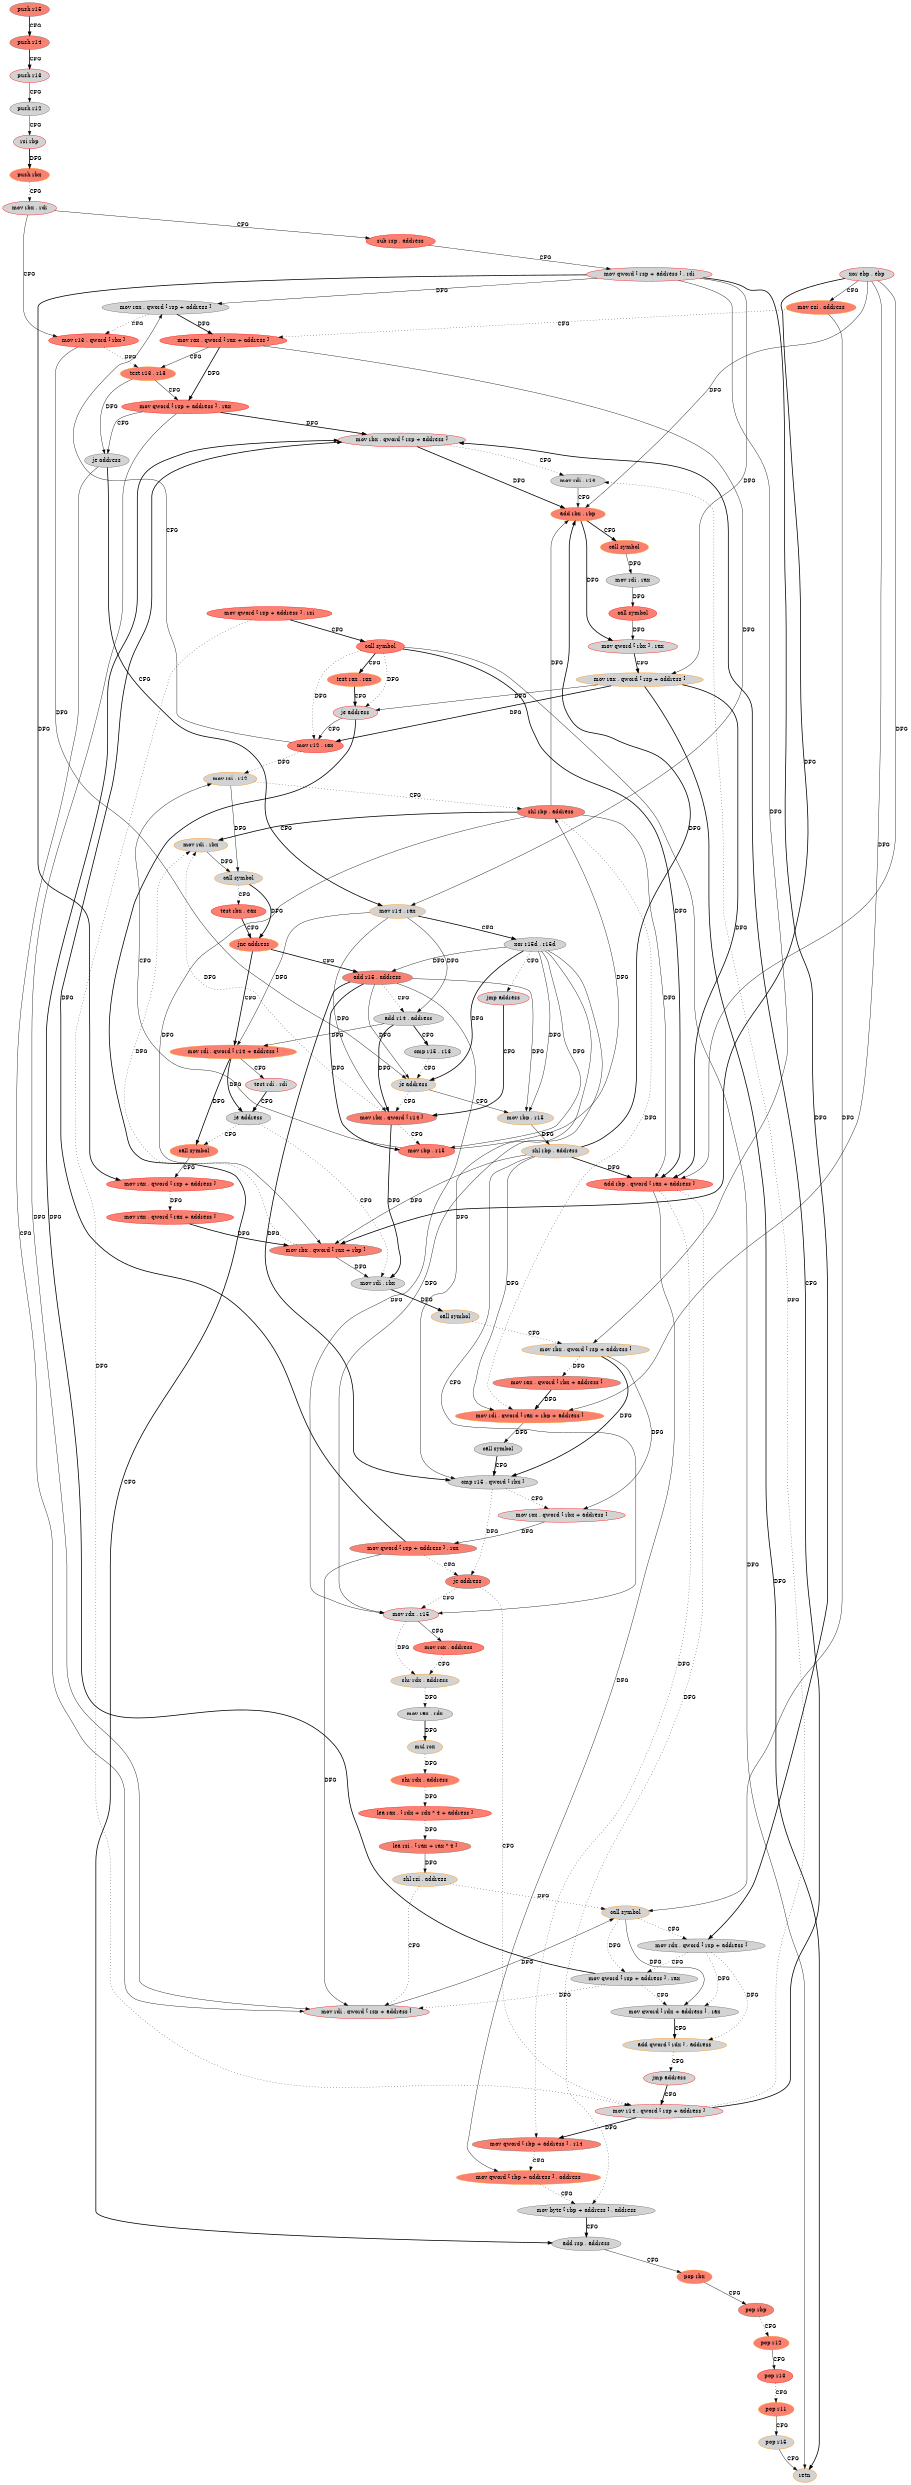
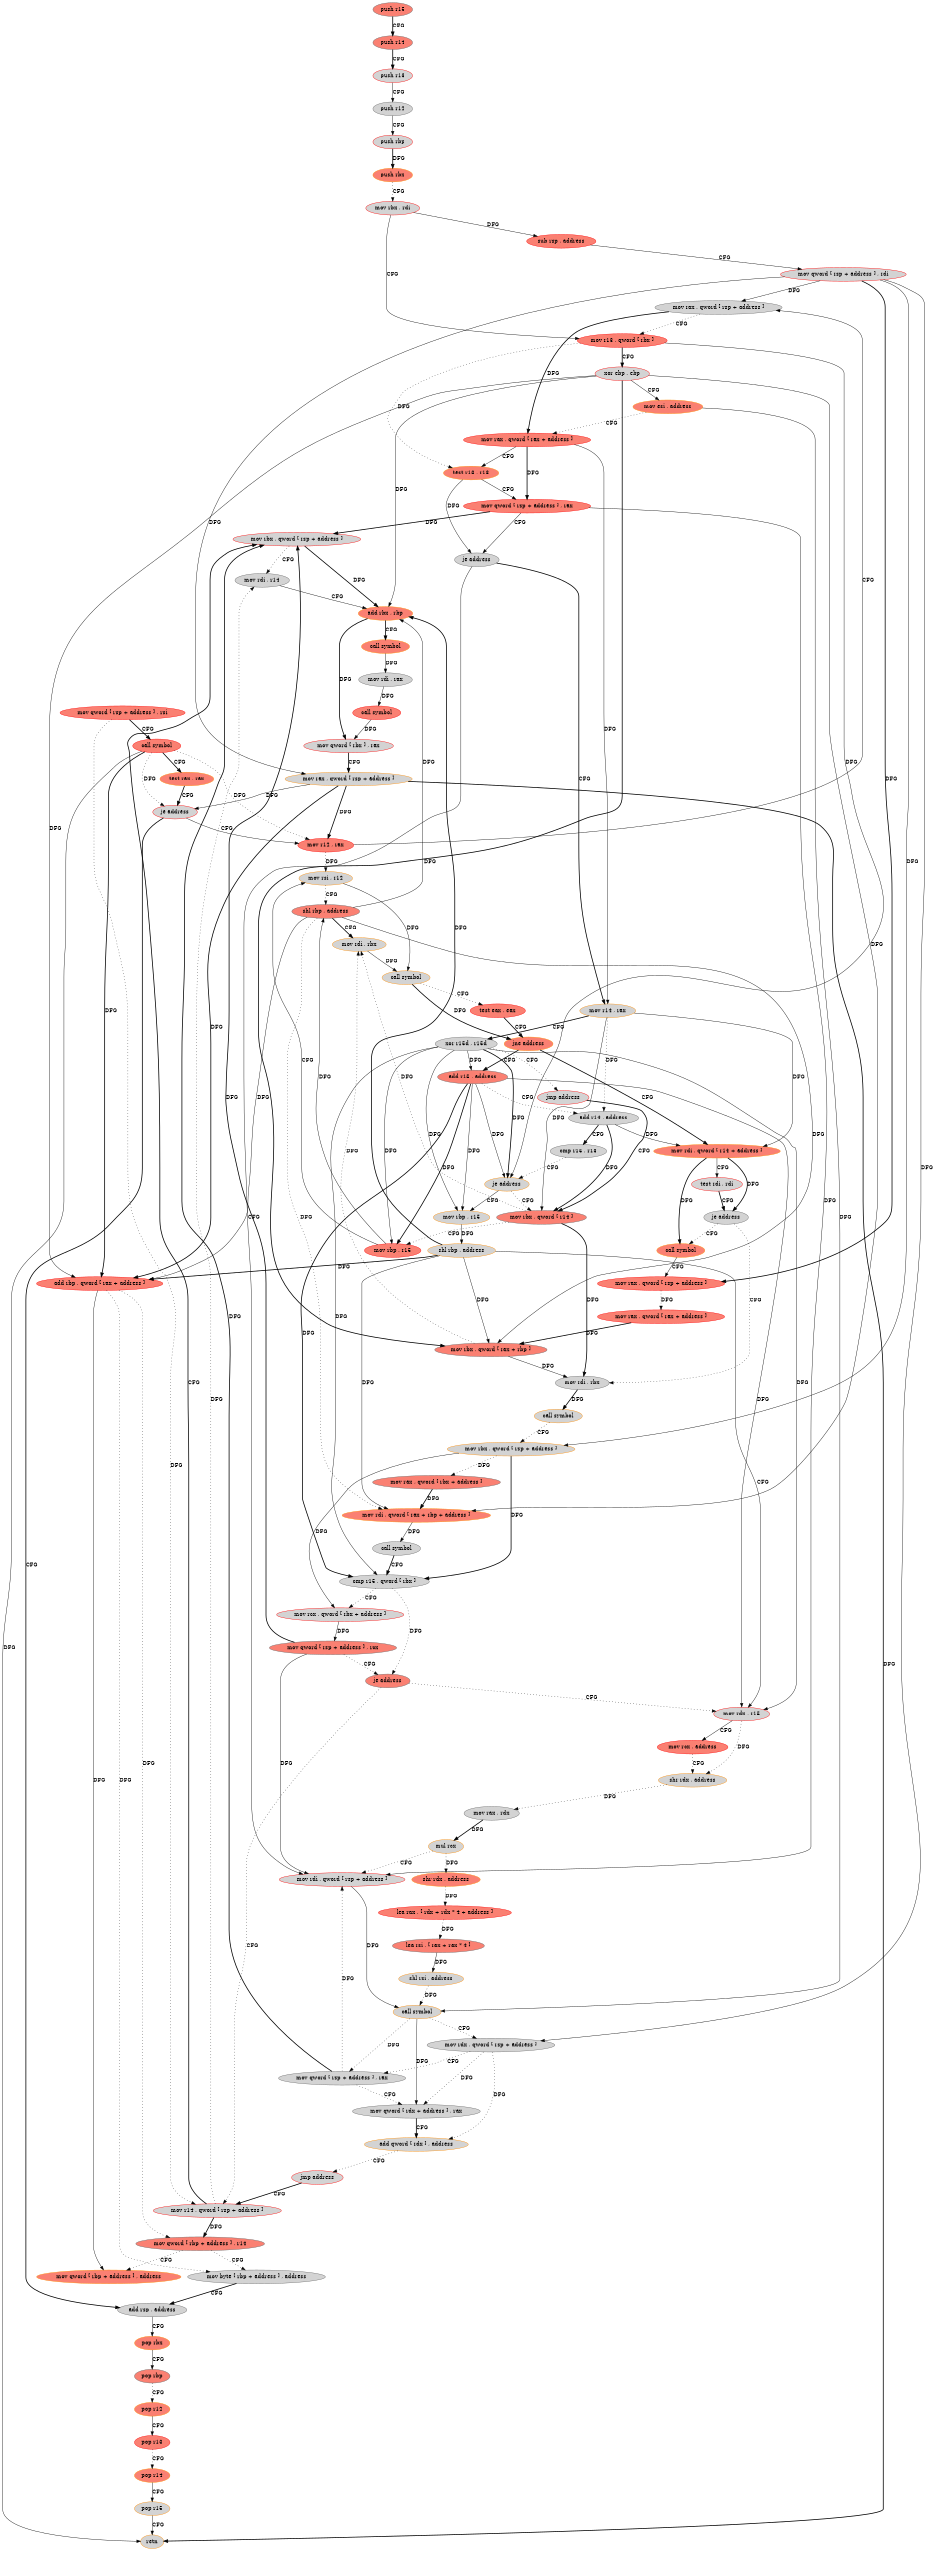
node "rsi rbp": label "rsi rbp" -> "push rbp"
edge "mov rbx , rdi" -> "sub rsp , address": label "CFG" -> "DFG"
edge "mov r13 , qword [ rbx ]" -> "xor ebp , ebp": added, label "CFG"
node "test rbx , eax": label "test rbx , eax" -> "test eax , eax"
edge "mov r14 , rax" -> "add r14 , address": style solid -> dotted
edge "mov qword [ rsp + address ] , rdi" -> "mov rdx , qword [ rsp + address ]": style bold -> solid
edge "shl rsi , address" -> "mov rdi , qword [ rsp + address ]": now "mul rcx" -> "mov rdi , qword [ rsp + address ]"
edge "mov qword [ rbp + address ] , address" -> "mov byte [ rbp + address ] , address": now "mov qword [ rbp + address ] , r14" -> "mov byte [ rbp + address ] , address"
node "pop r11": label "pop r11" -> "pop r14"
